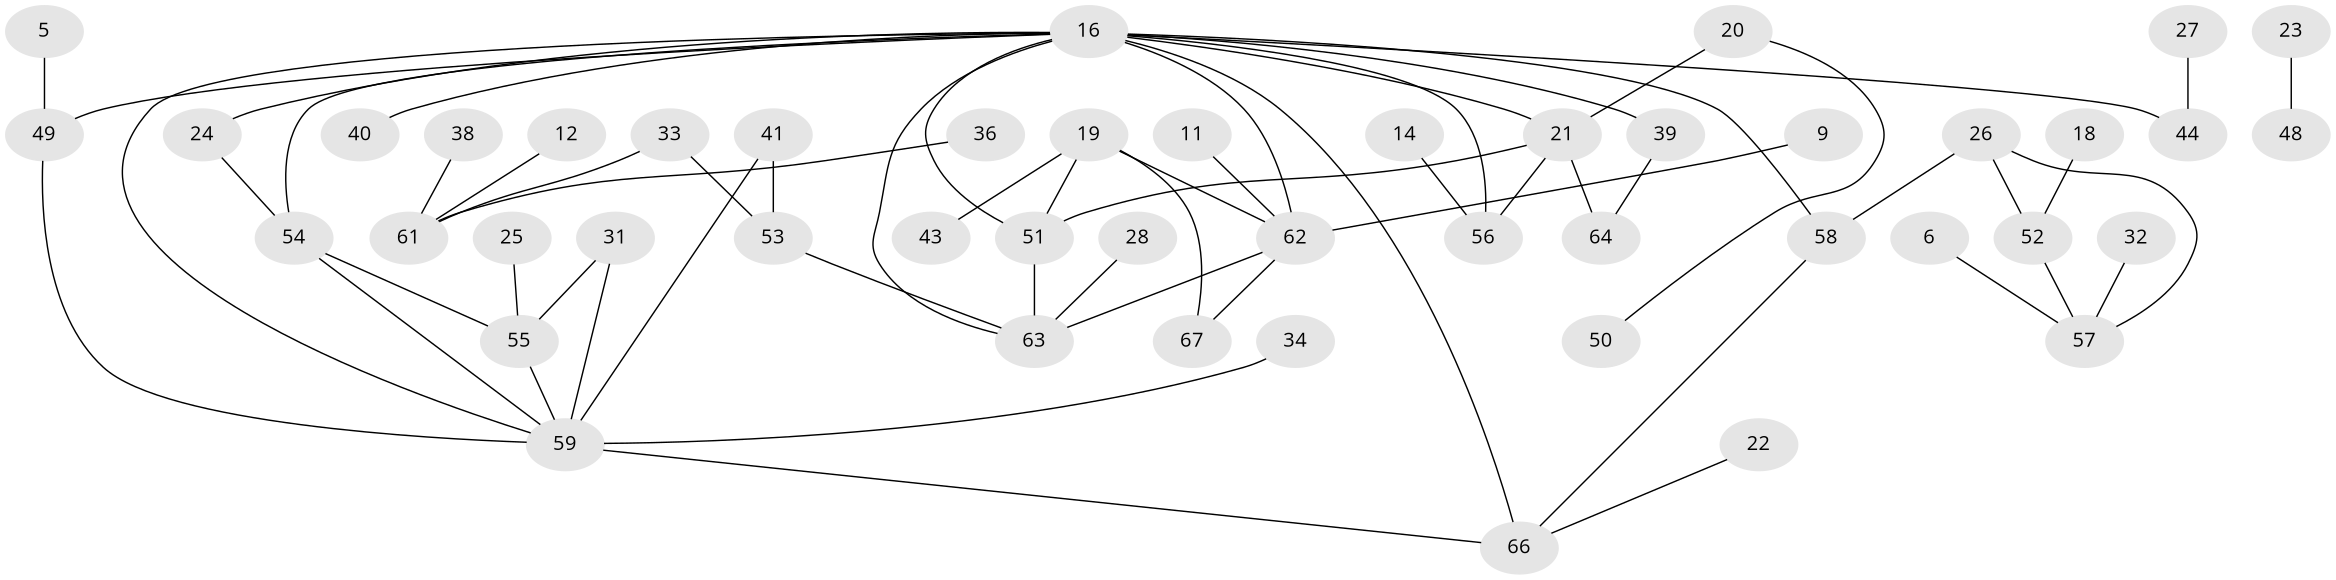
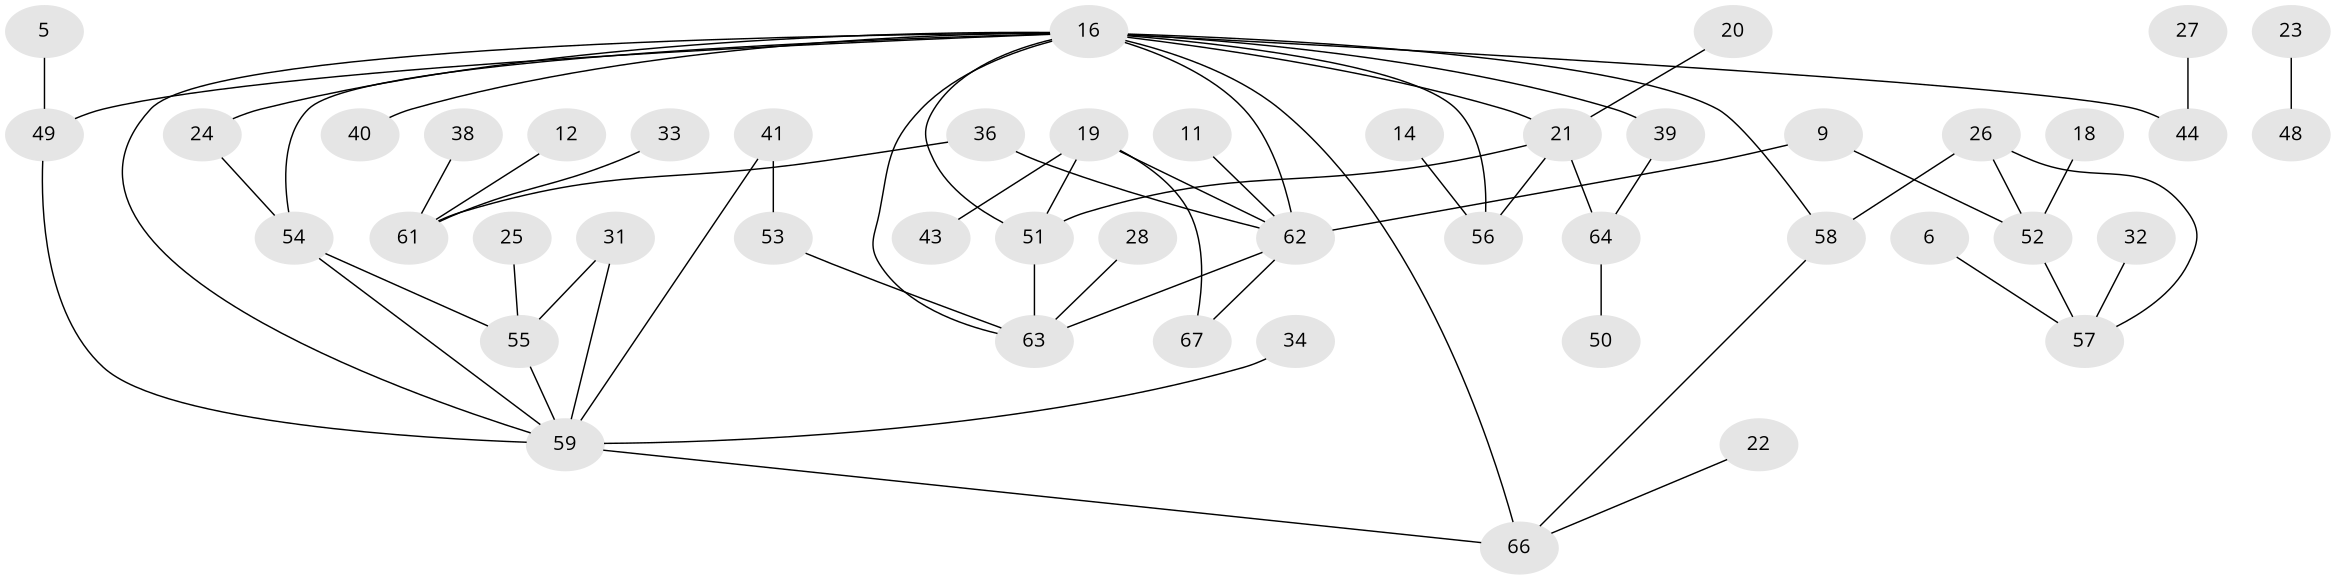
edge "33" -- "53": removed
edge "9" -- "52": added
edge "36" -- "62": added
edge "20" -- "50": now "64" -- "50"
